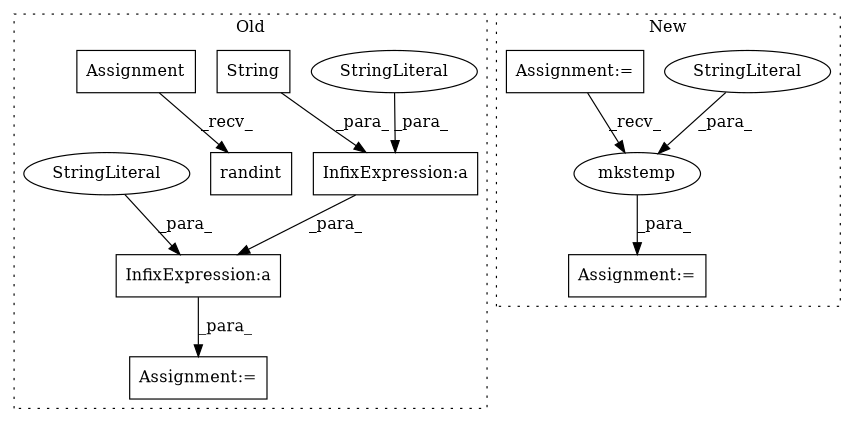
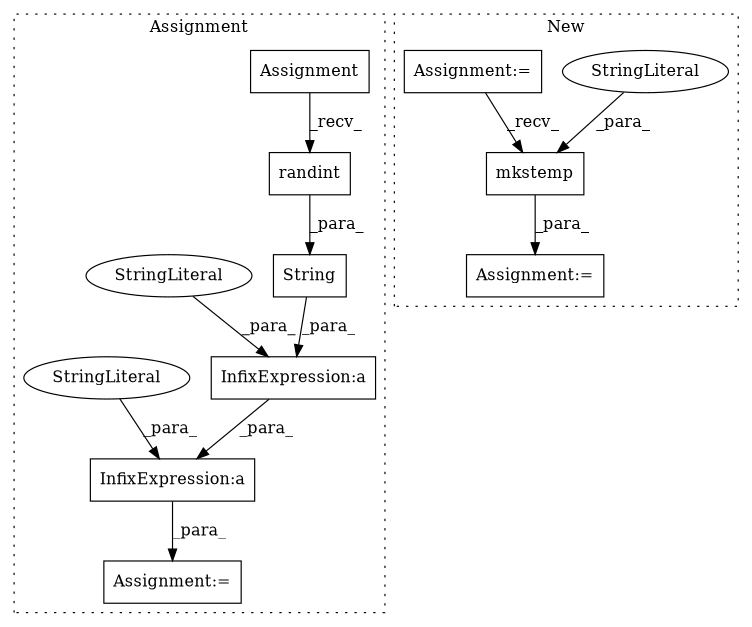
cluster "Old": label "Old" -> "Assignment"
node "mkstemp": shape ellipse -> box
edge "randint" -> "String": added, label "_para_"
